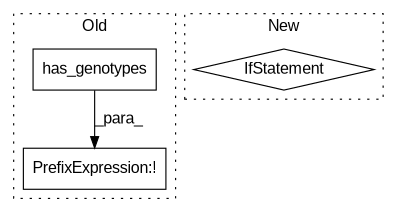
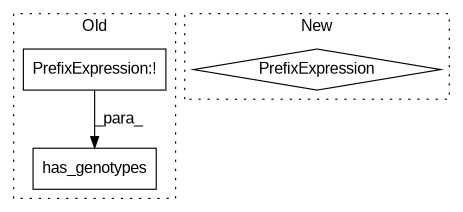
node "IfStatement": label "IfStatement" -> "PrefixExpression"
edge "has_genotypes" -> "PrefixExpression:!": reversed
